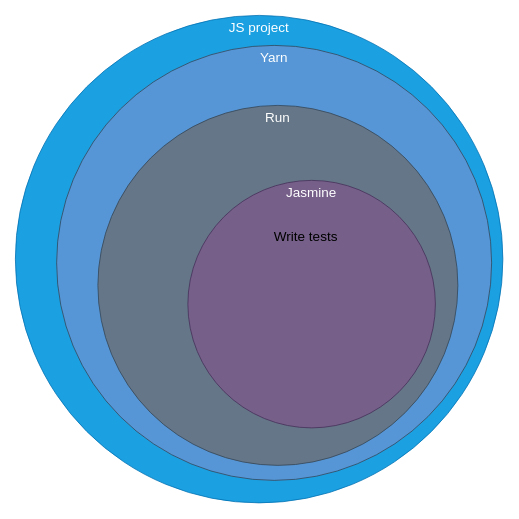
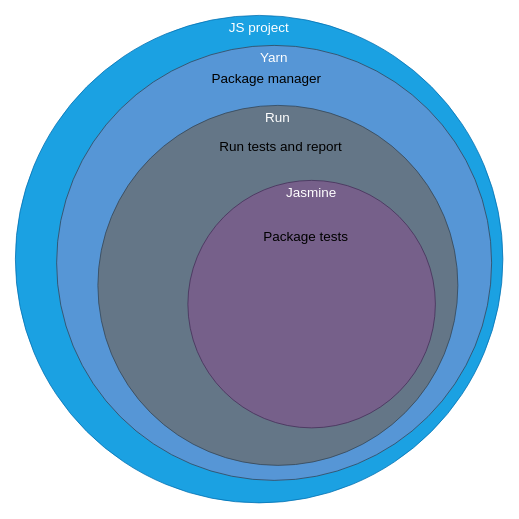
node "Package manager": added
node "Run tests and report": added
node "Write tests": label "Write tests" -> "Package tests"
